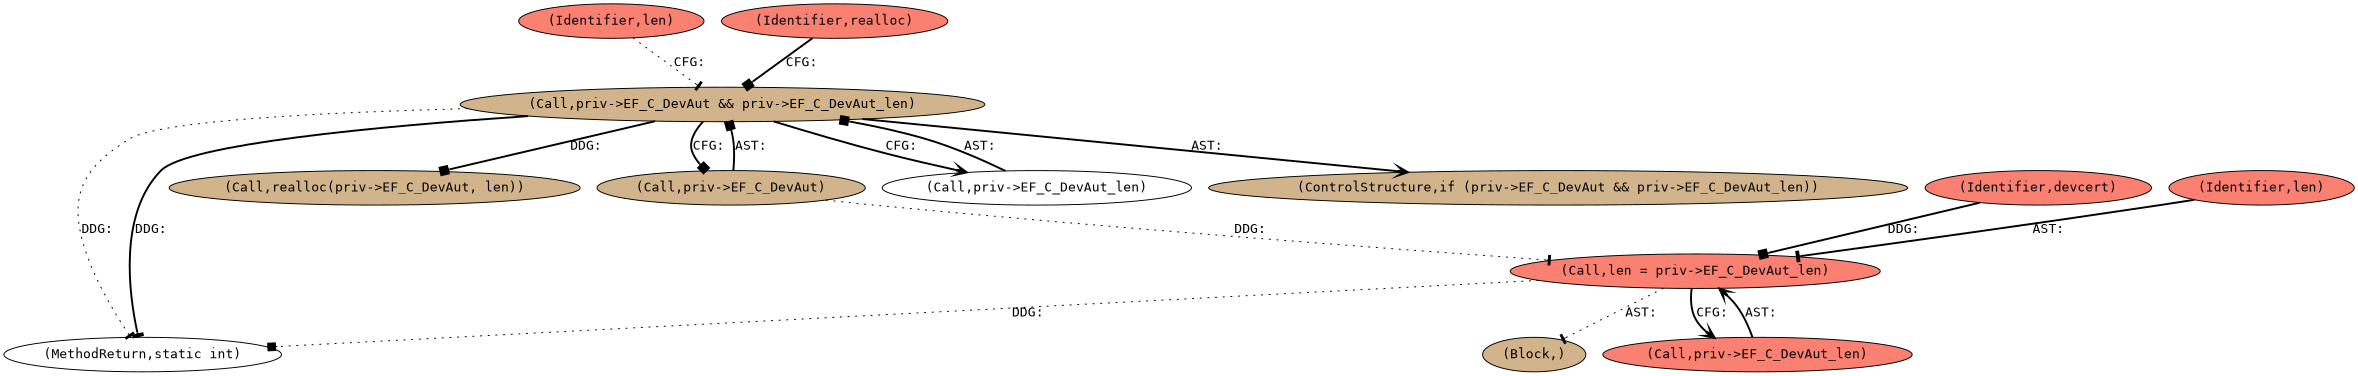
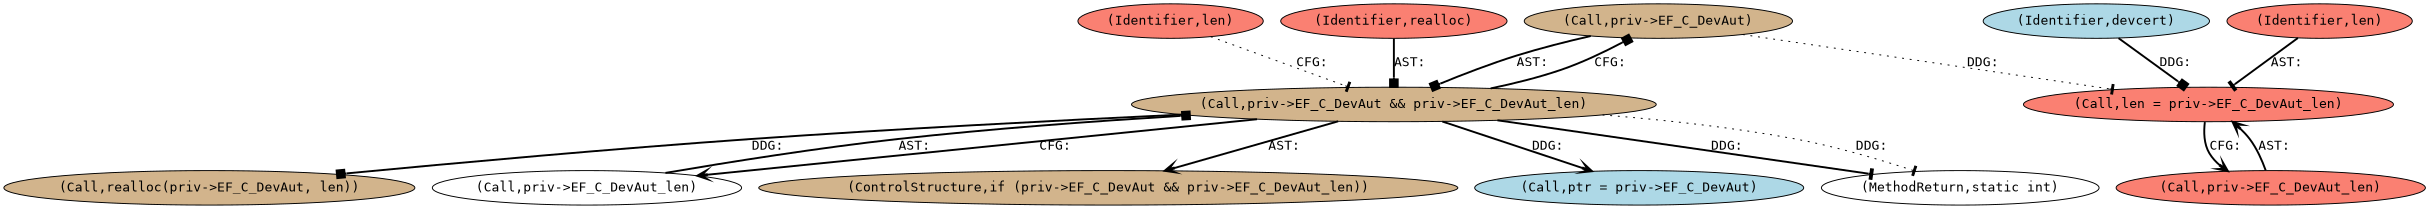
edge "(Identifier,realloc)" -> "(Call,priv->EF_C_DevAut && priv->EF_C_DevAut_len)": label "CFG: " -> "AST: "
node "(Call,ptr = priv->EF_C_DevAut)": added
node "(Identifier,devcert)": fillcolor salmon -> lightblue
edge "(Call,len = priv->EF_C_DevAut_len)" -> "(MethodReturn,static int)": removed, label "DDG:"
node "(Block,)": removed
